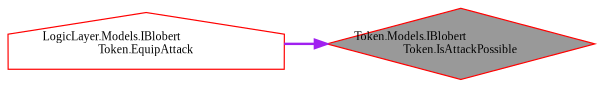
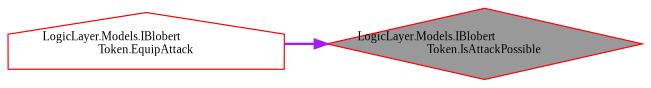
node "Token.Models.IBlobert Token.IsAttackPossible": label "Token.Models.IBlobert Token.IsAttackPossible" -> "LogicLayer.Models.IBlobert Token.IsAttackPossible"
